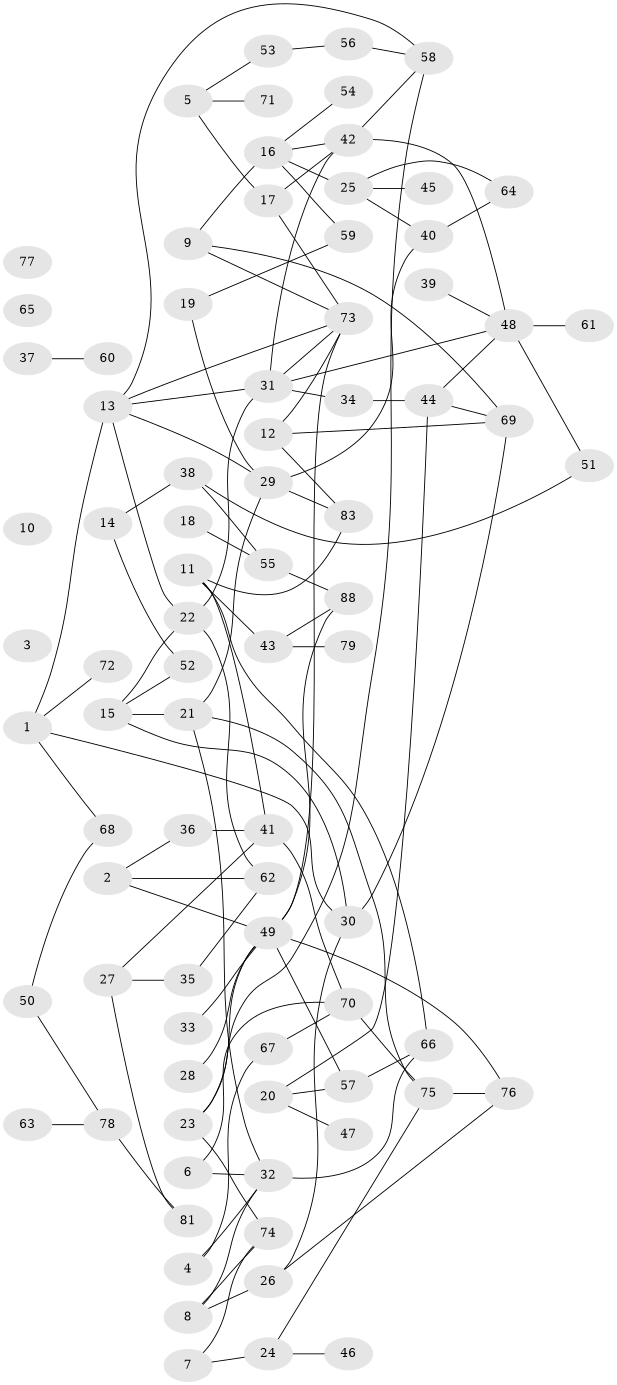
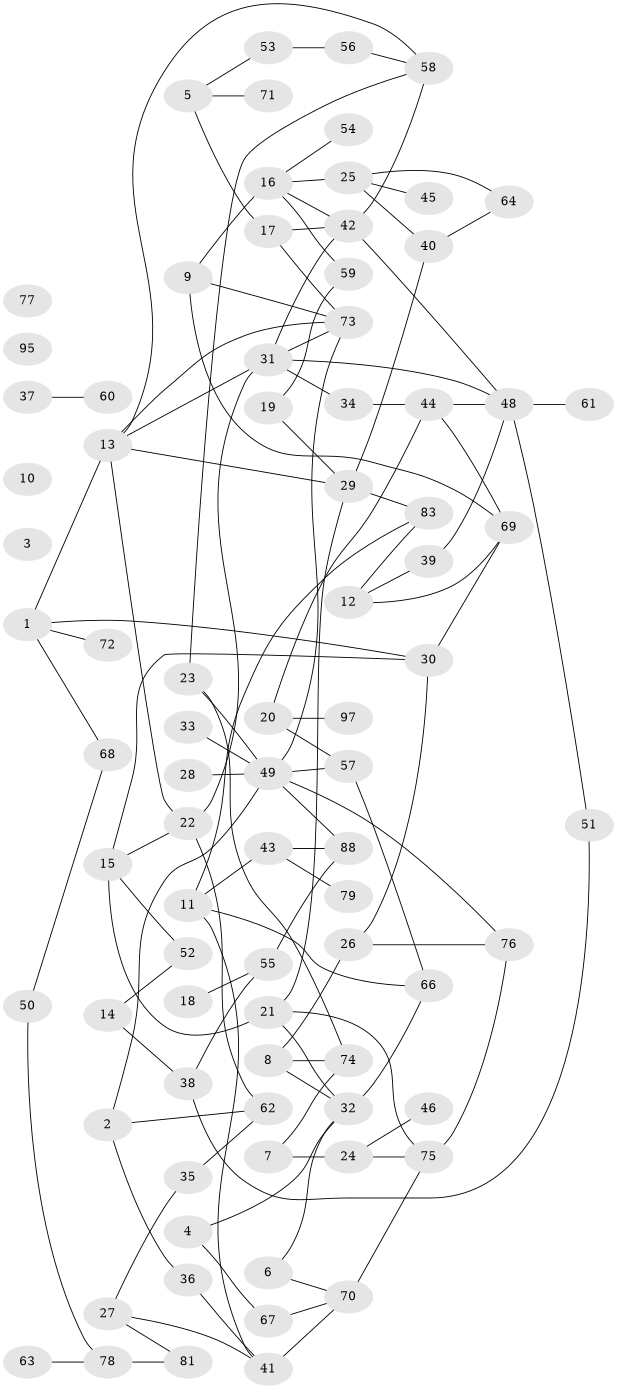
node "65": label "65" -> "95"
edge "73" -- "12": now "39" -- "12"
node "47": label "47" -> "97"
